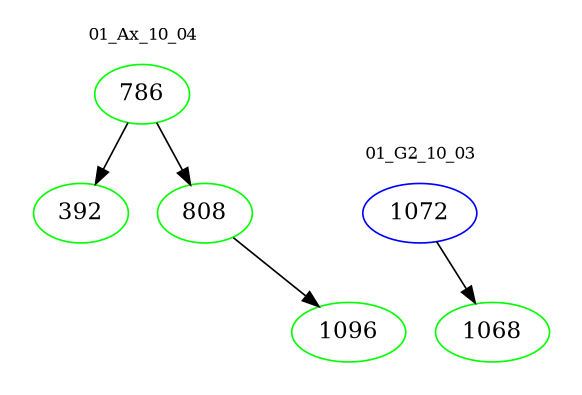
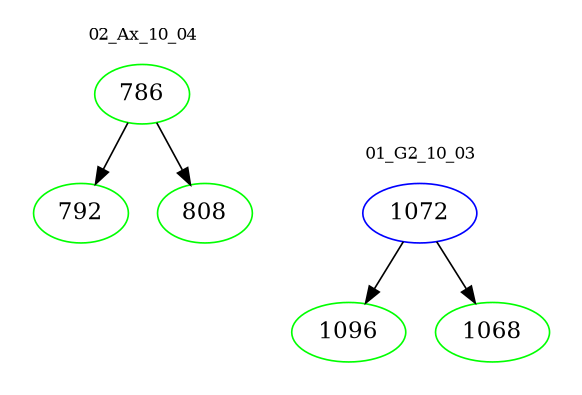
cluster "01_Ax_10_04": label "01_Ax_10_04" -> "02_Ax_10_04"
node "392": label "392" -> "792"
edge "808" -> "1096": now "1072" -> "1096"
